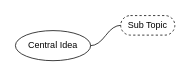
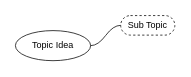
node "Central Idea": label "Central Idea" -> "Topic Idea"
